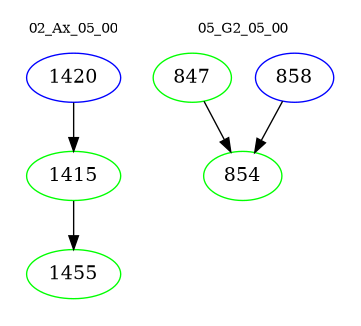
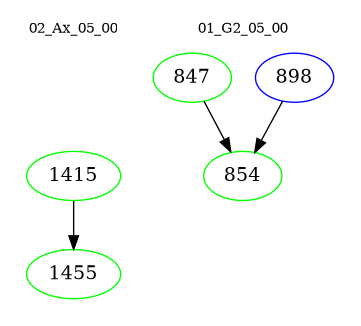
cluster "05_G2_05_00": label "05_G2_05_00" -> "01_G2_05_00"
node "1420": removed
node "858": label "858" -> "898"
